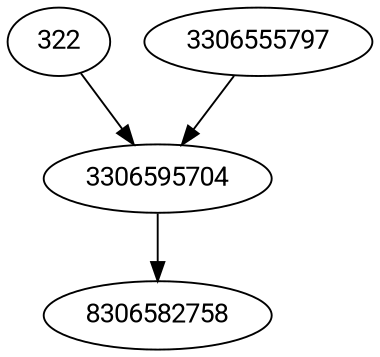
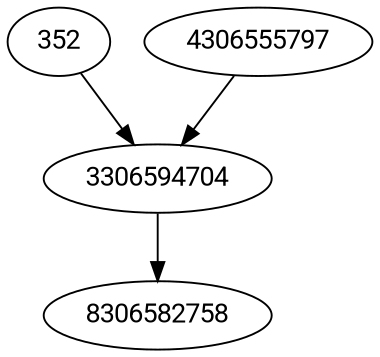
node "322": label "322" -> "352"
node "3306555797": label "3306555797" -> "4306555797"
node "3306595704": label "3306595704" -> "3306594704"
